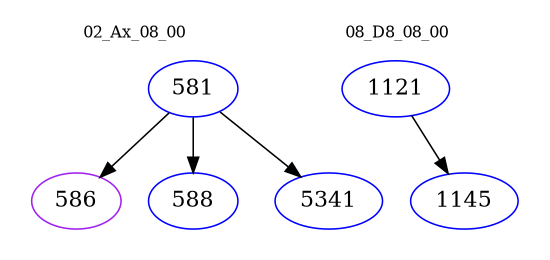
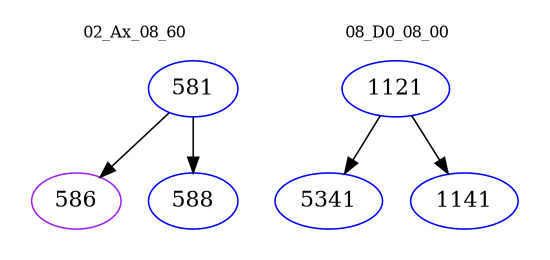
cluster "02_Ax_08_00": label "02_Ax_08_00" -> "02_Ax_08_60"
cluster "08_D8_08_00": label "08_D8_08_00" -> "08_D0_08_00"
edge "581" -> "5341": now "1121" -> "5341"
node "1145": label "1145" -> "1141"
